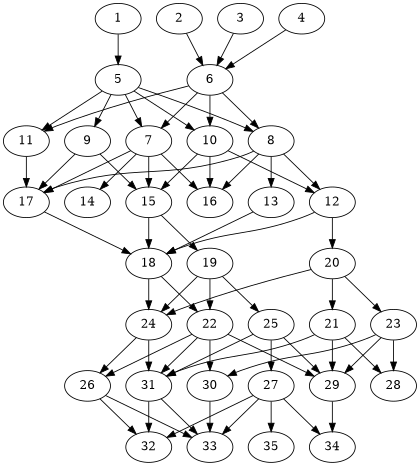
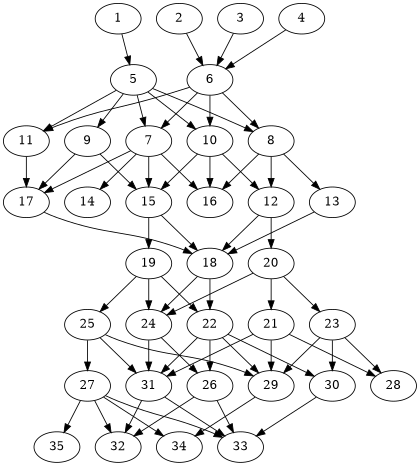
edge "8" -> "17": removed
